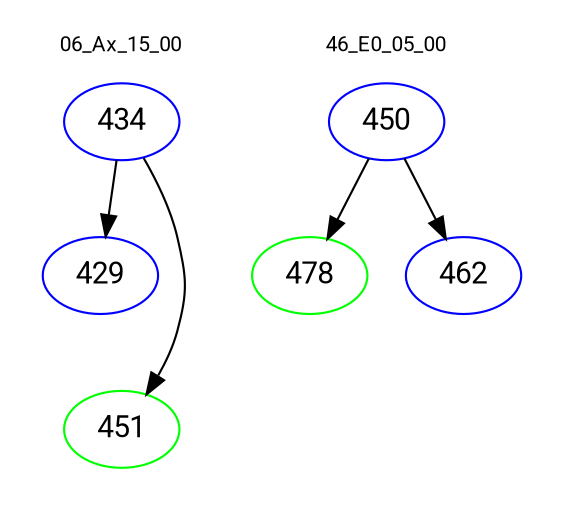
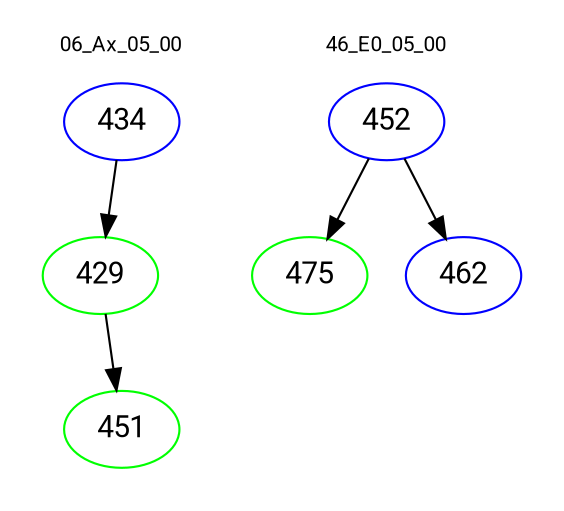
cluster "06_Ax_15_00": label "06_Ax_15_00" -> "06_Ax_05_00"
node "450": label "450" -> "452"
edge "434" -> "451": now "429" -> "451"
node "429": color blue -> green
node "478": label "478" -> "475"
